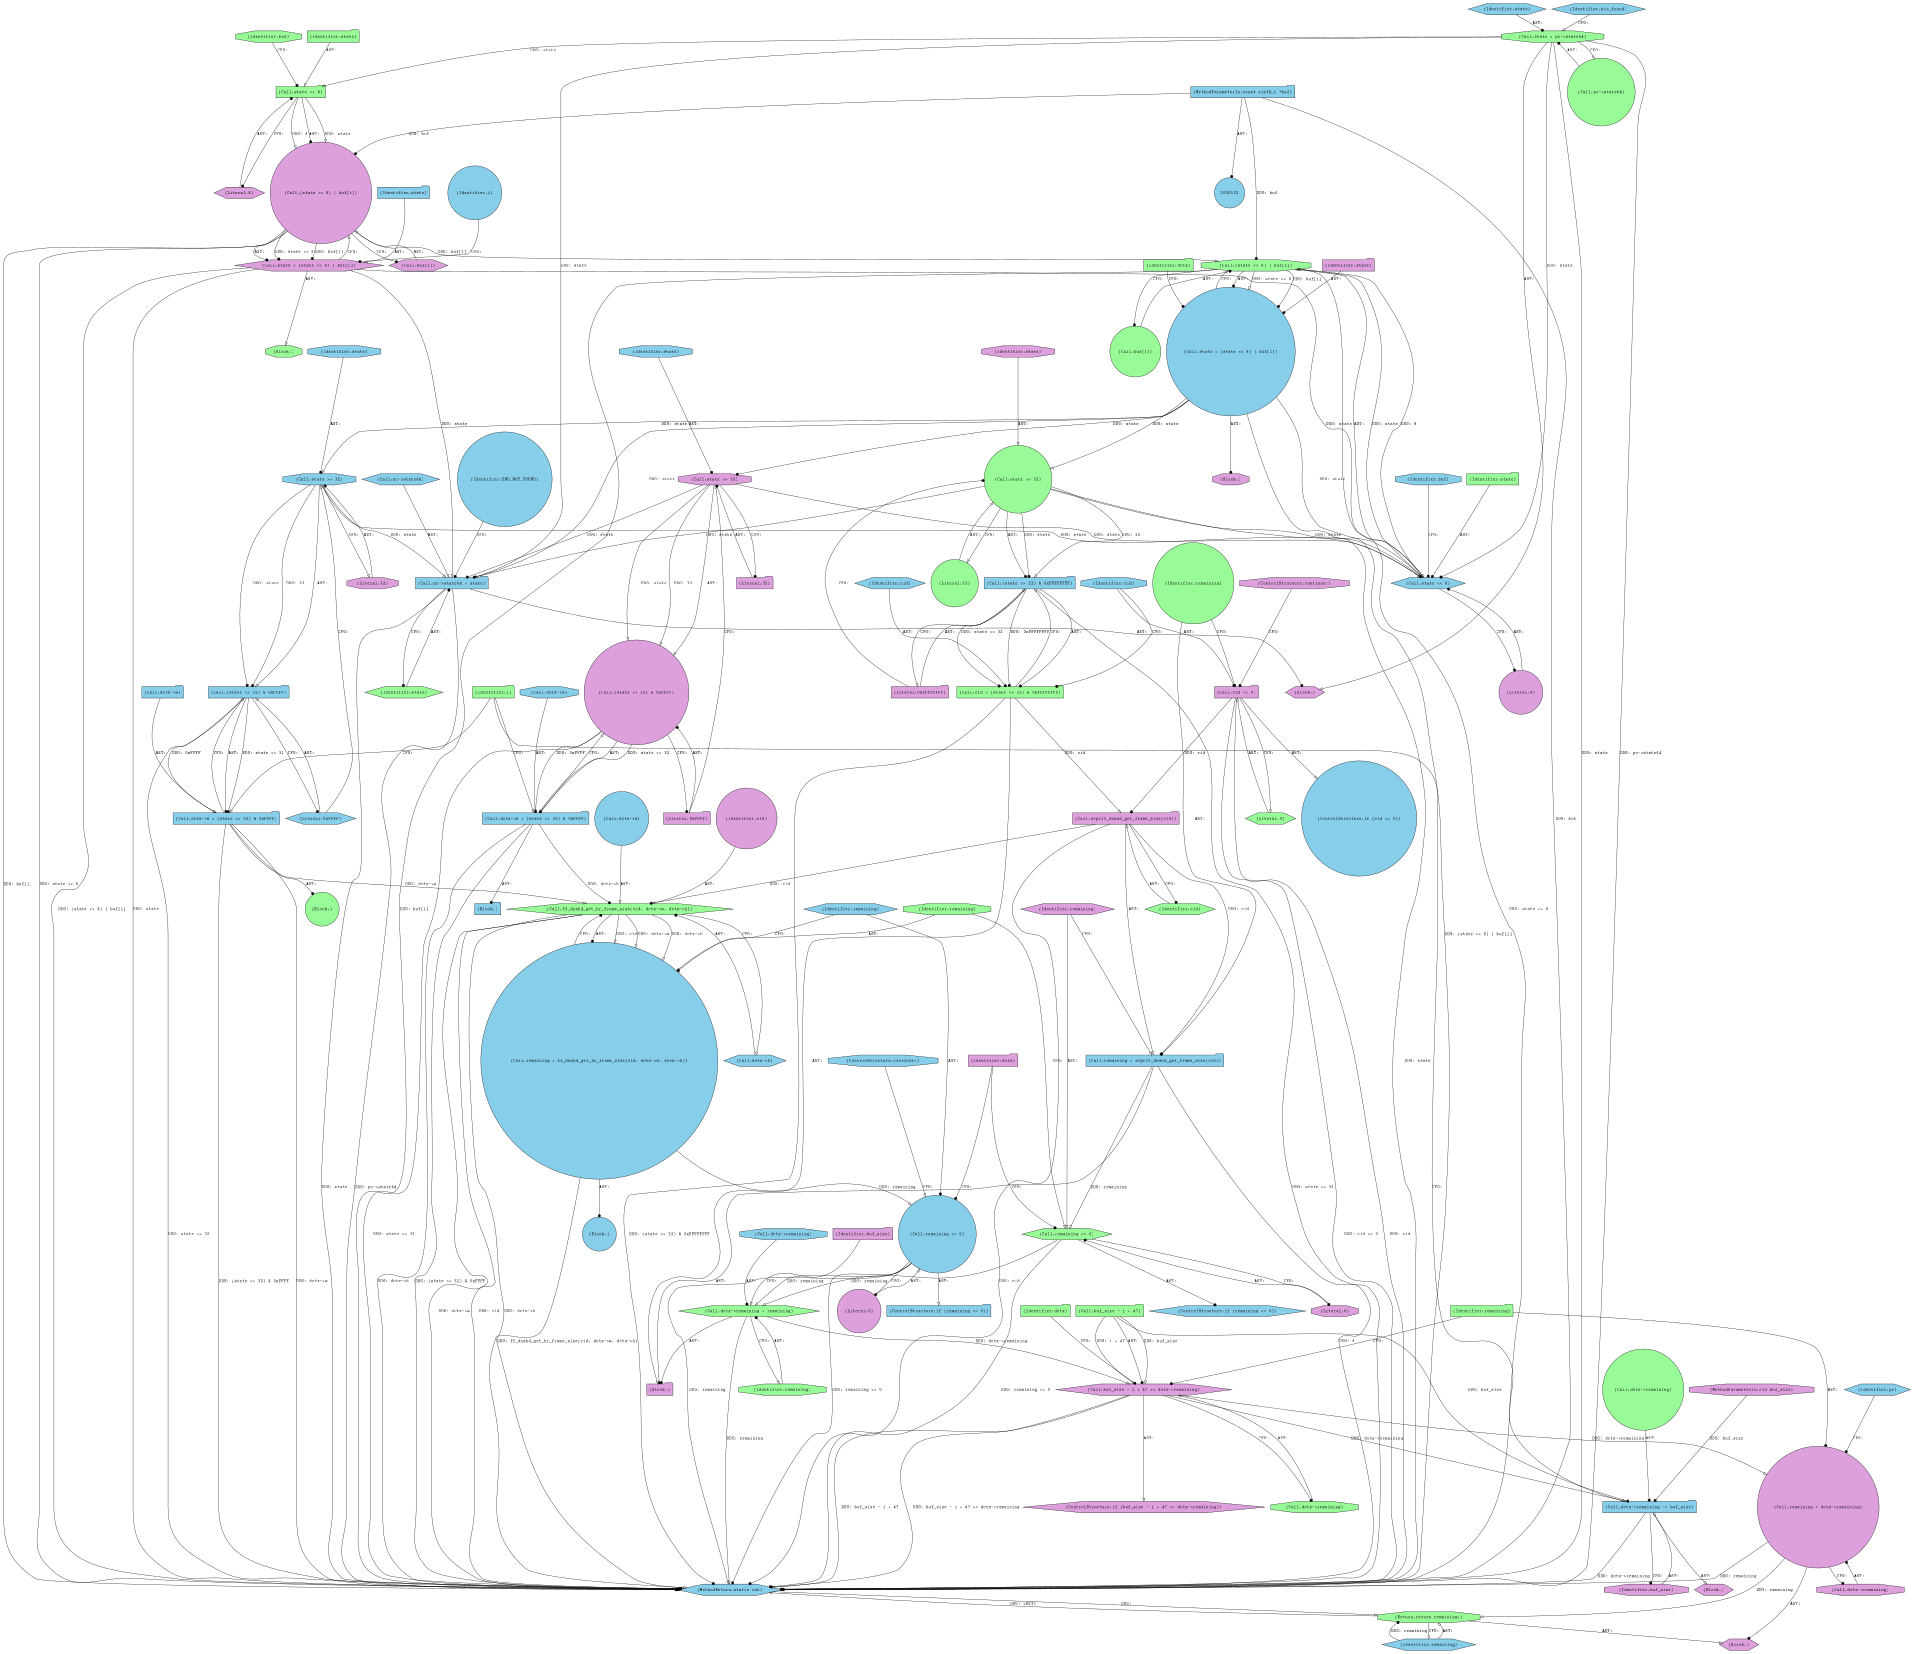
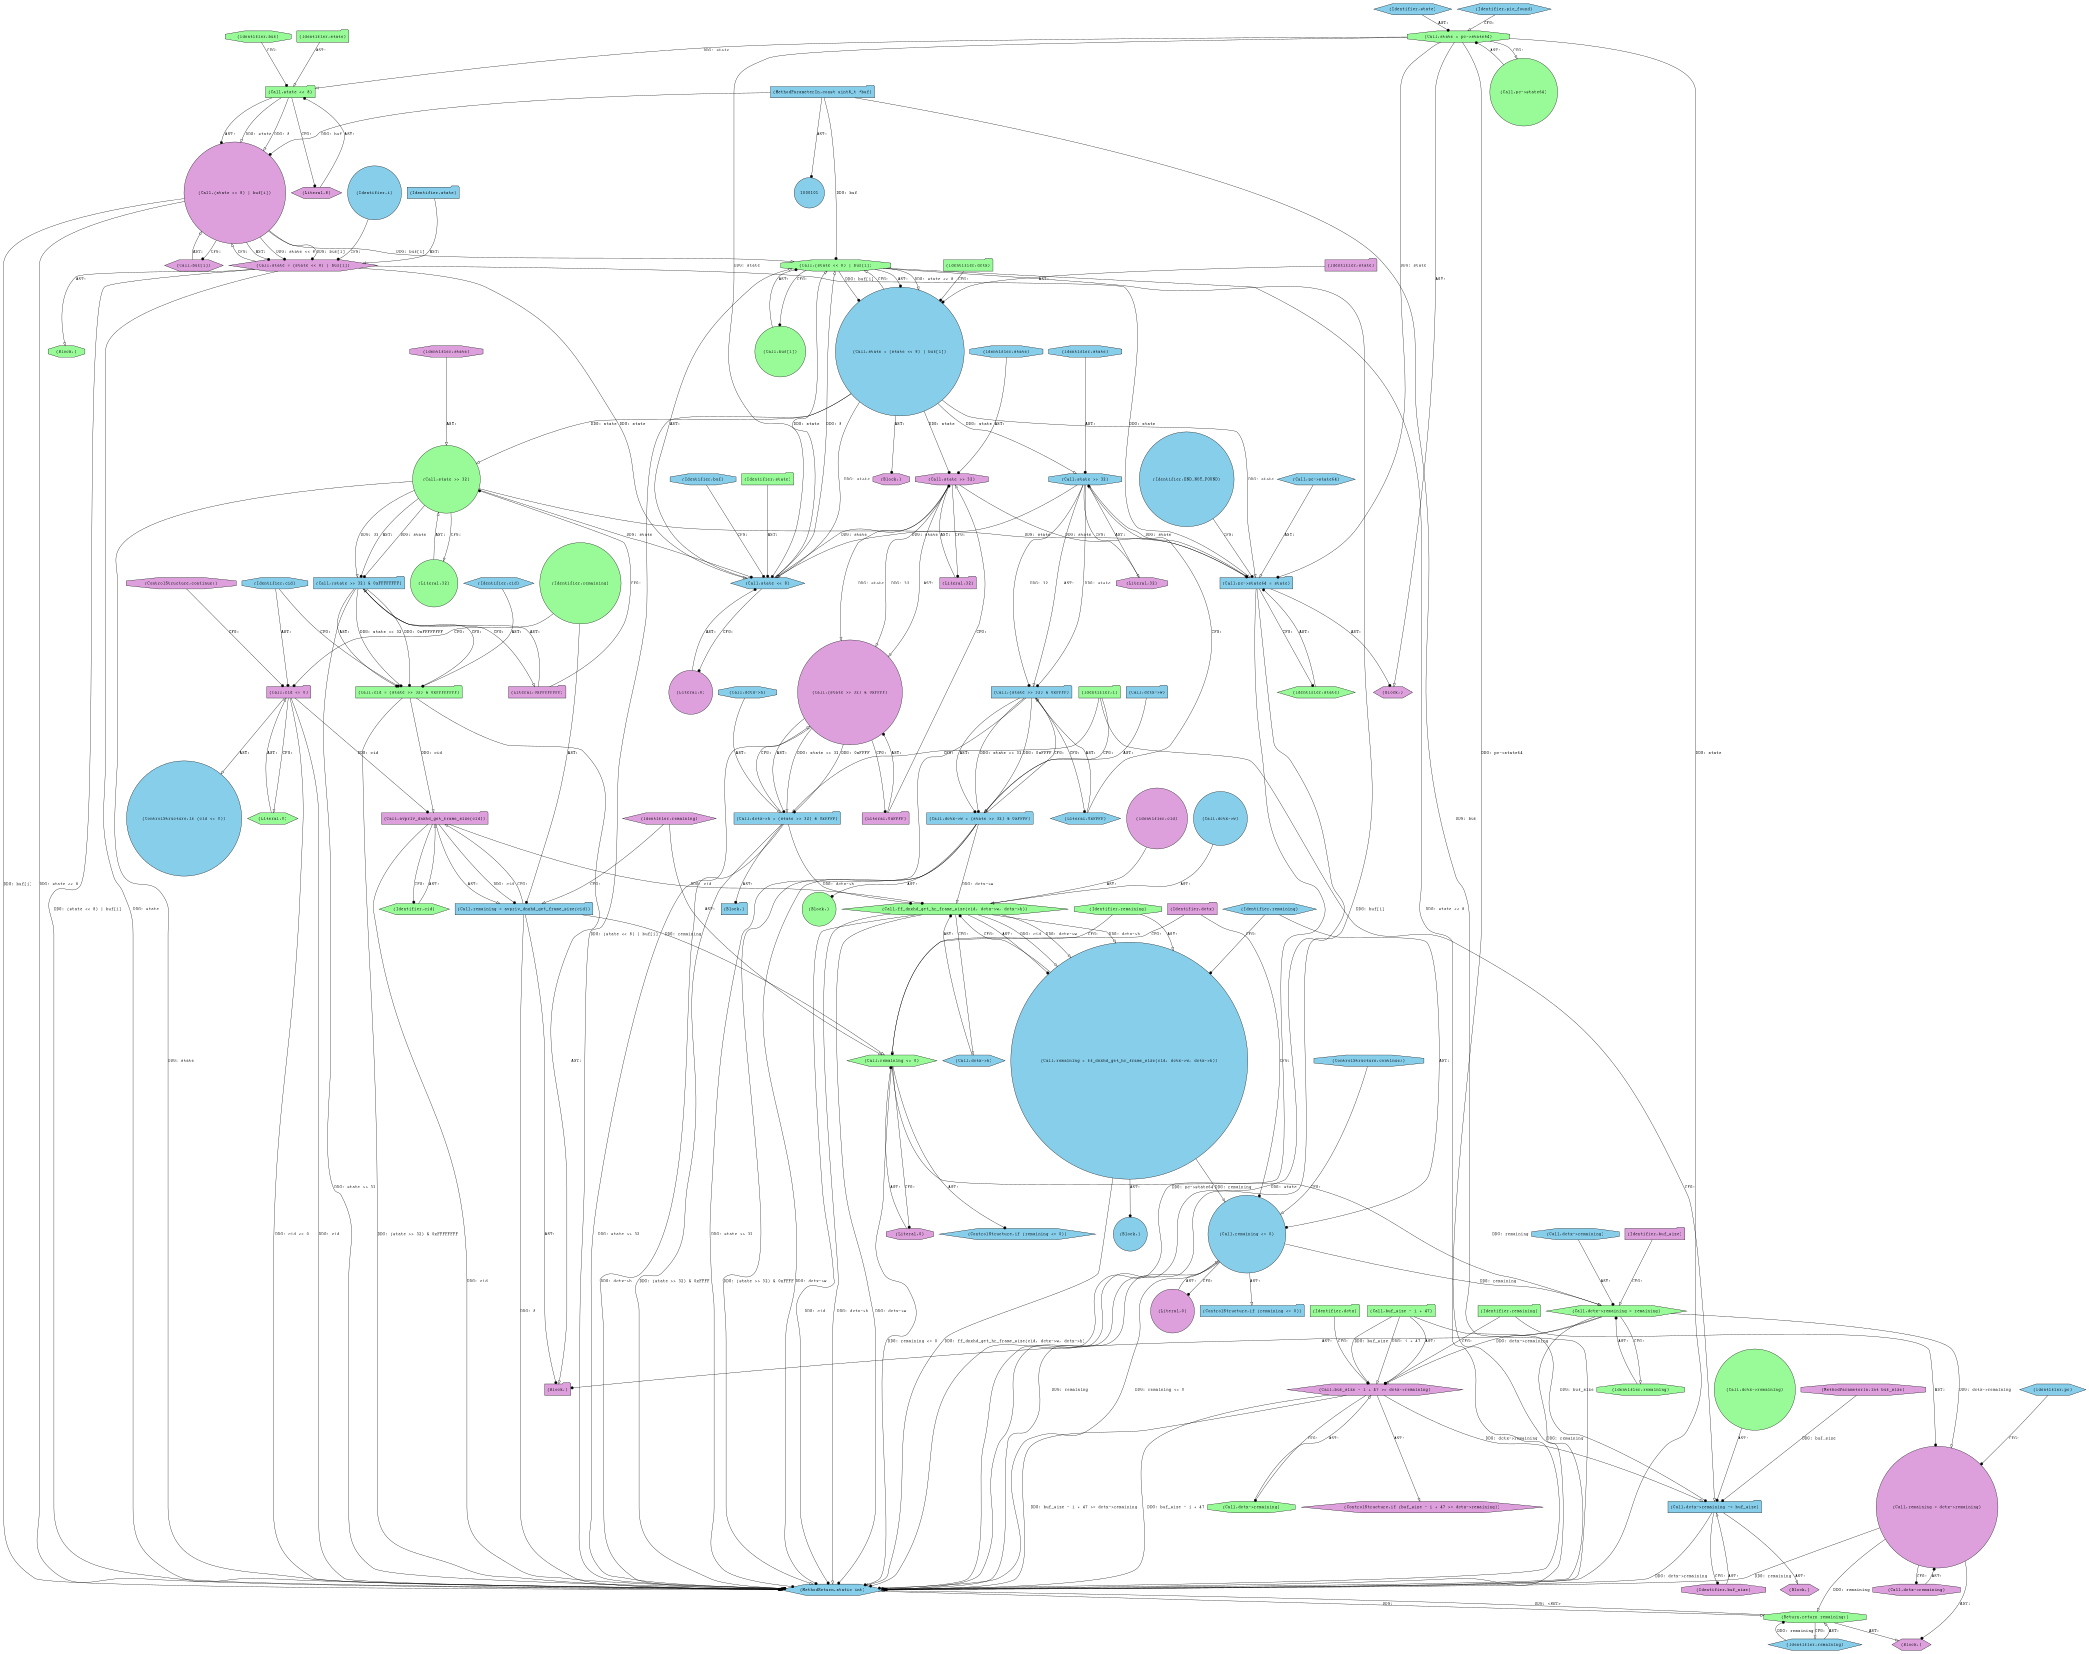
edge "(Call,remaining = avpriv_dnxhd_get_frame_size(cid))" -> "(Call,avpriv_dnxhd_get_frame_size(cid))": added, label "CFG:"
node "(MethodParameterIn,cid buf_size)": label "(MethodParameterIn,cid buf_size)" -> "(MethodParameterIn,int buf_size)"
edge "(Call,buf_size - i + 47 >= dctx->remaining)" -> "(Call,remaining = dctx->remaining)": now "(Call,dctx->remaining = remaining)" -> "(Call,remaining = dctx->remaining)"
